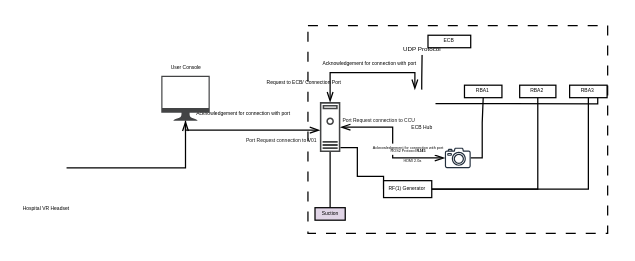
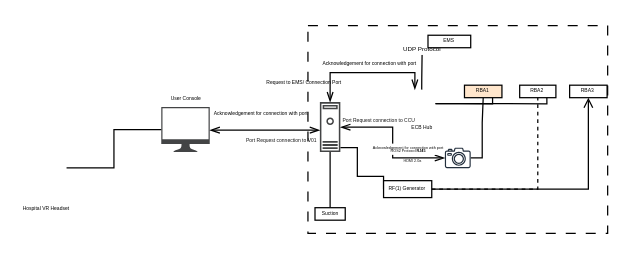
node "ECB": label "ECB" -> "EMS"
node "Request to ECB/ Connection Port": label "Request to ECB/ Connection Port" -> "Request to EMS/ Connection Port"
node "RBA1": fillcolor #ffffff -> #ffe6cc
node "User Console": moved (185, 98) -> (185, 130)
edge "RBA1" -- "ECB Hub": added
edge "RBA2" -- "ECB Hub": added
edge "RBA3" -- "RF(1) Generator": arrowhead none -> open
edge "RBA3" -- "ECB Hub": removed
edge "RBA2" -- "RF(1) Generator": style solid -> dashed
node "Suction": fillcolor #e1d5e7 -> #ffffff
